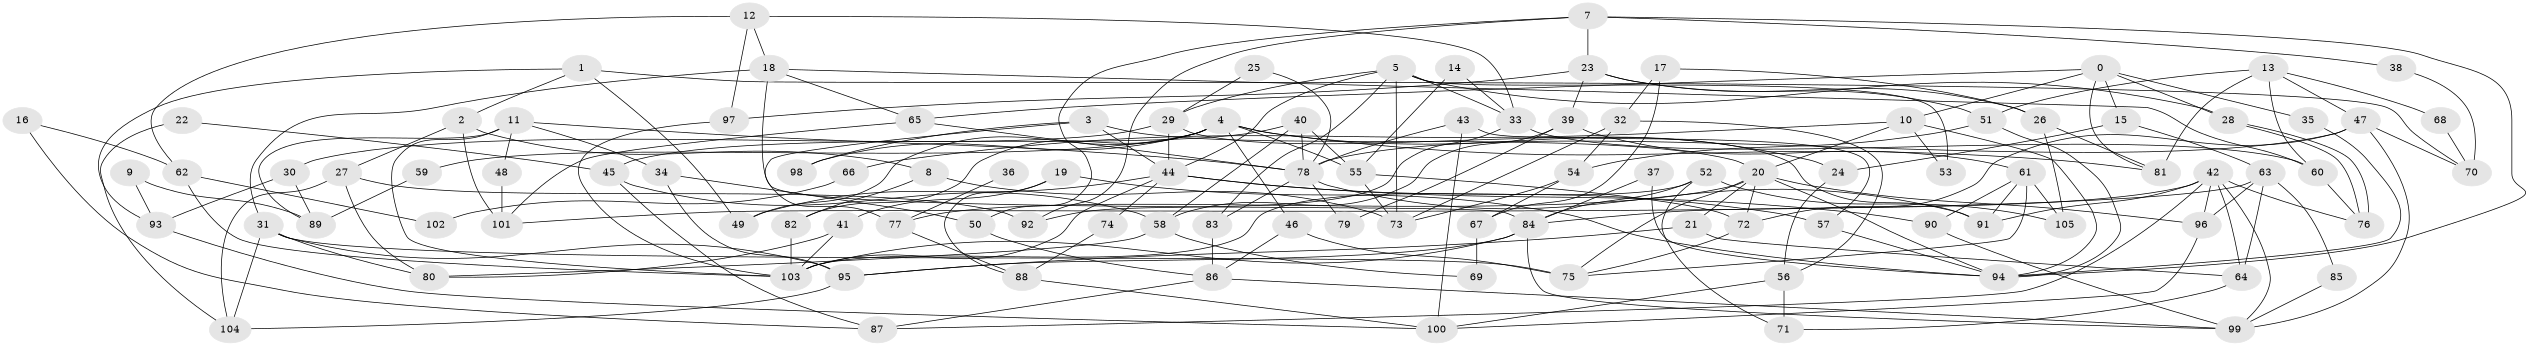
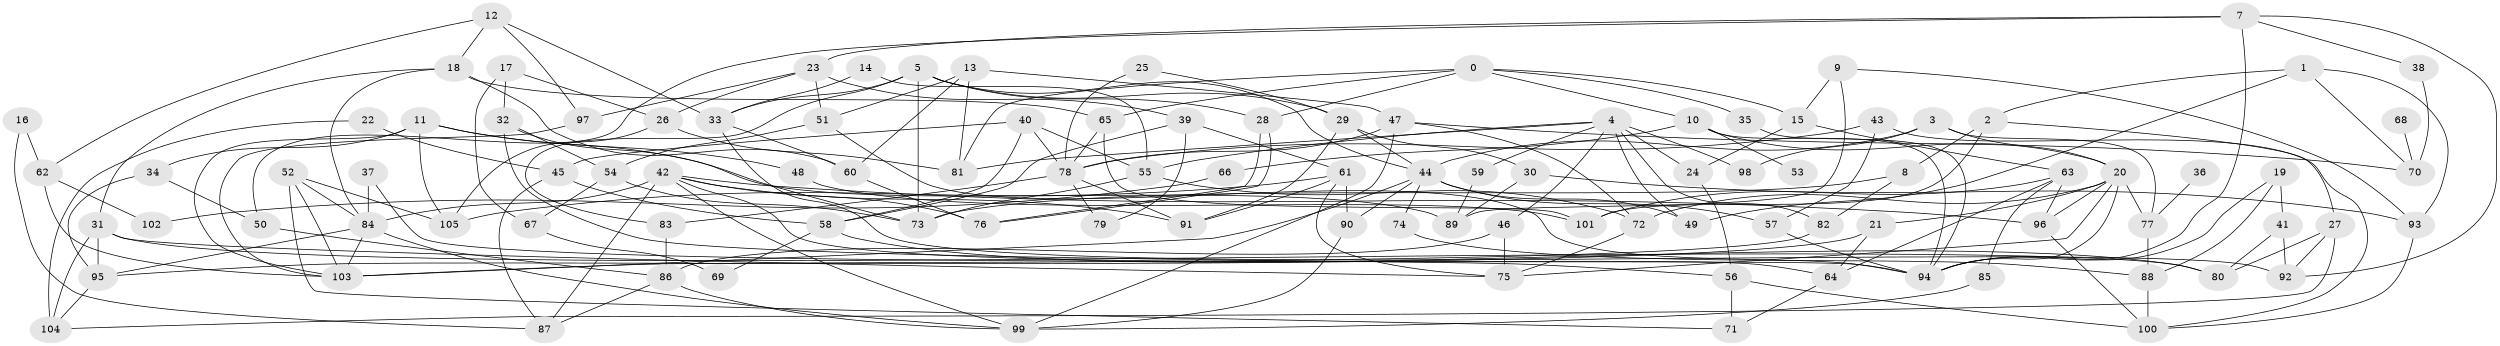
edge "5" -- "53": removed
edge "13" -- "68": removed
edge "9" -- "15": added
edge "11" -- "78": now "11" -- "105"
edge "41" -- "103": now "41" -- "92"
